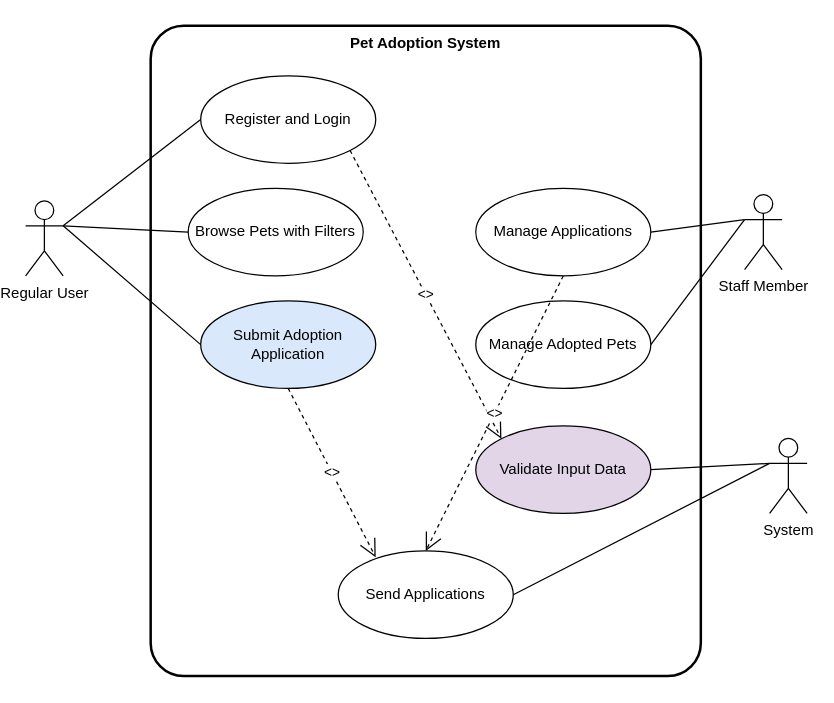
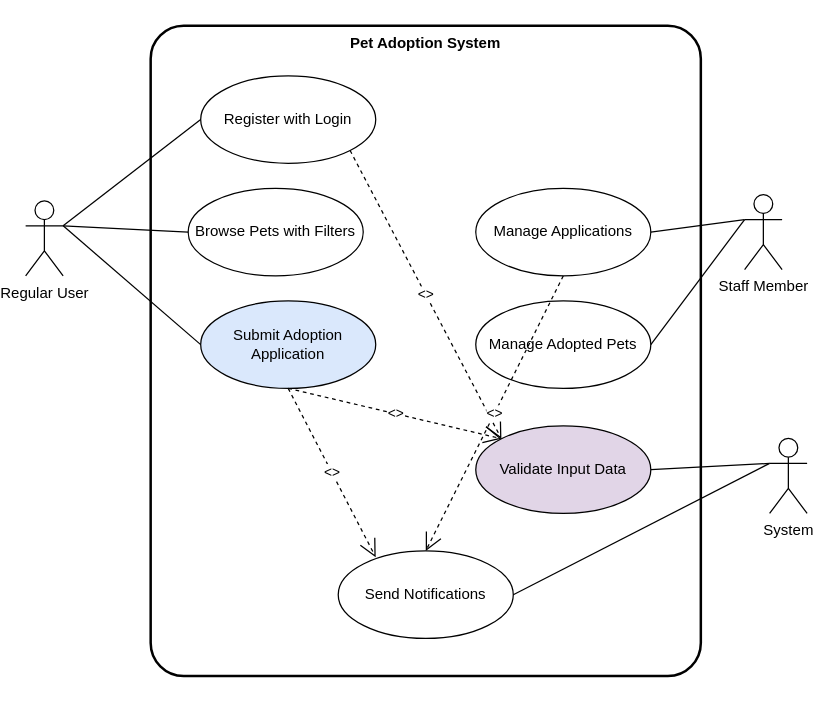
node "Register and Login": label "Register and Login" -> "Register with Login"
edge "Submit Adoption Application" -> "Validate Input Data": added, label ">"
node "Send Applications": label "Send Applications" -> "Send Notifications"
